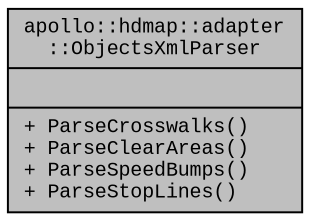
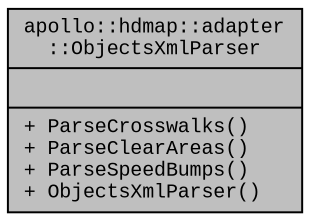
node "apollo::hdmap::adapter": text "+ ParseStopLines()" -> "+ ObjectsXmlParser()"
